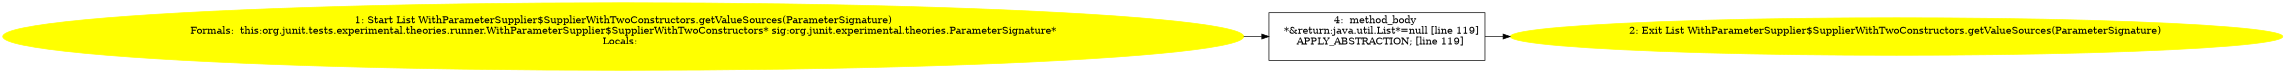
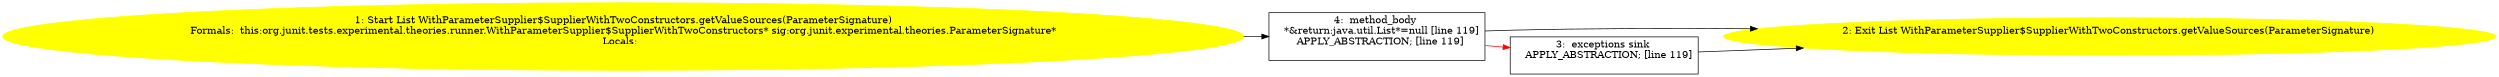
node "3:  exceptions sink APPLY_ABSTRACTION; [line 119]": added
